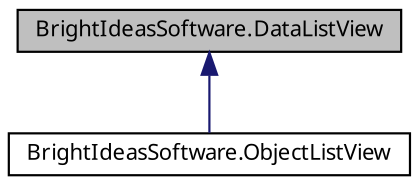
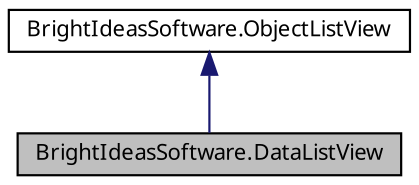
edge "BrightIdeasSoftware.ObjectListView" -> "BrightIdeasSoftware.DataListView": reversed
